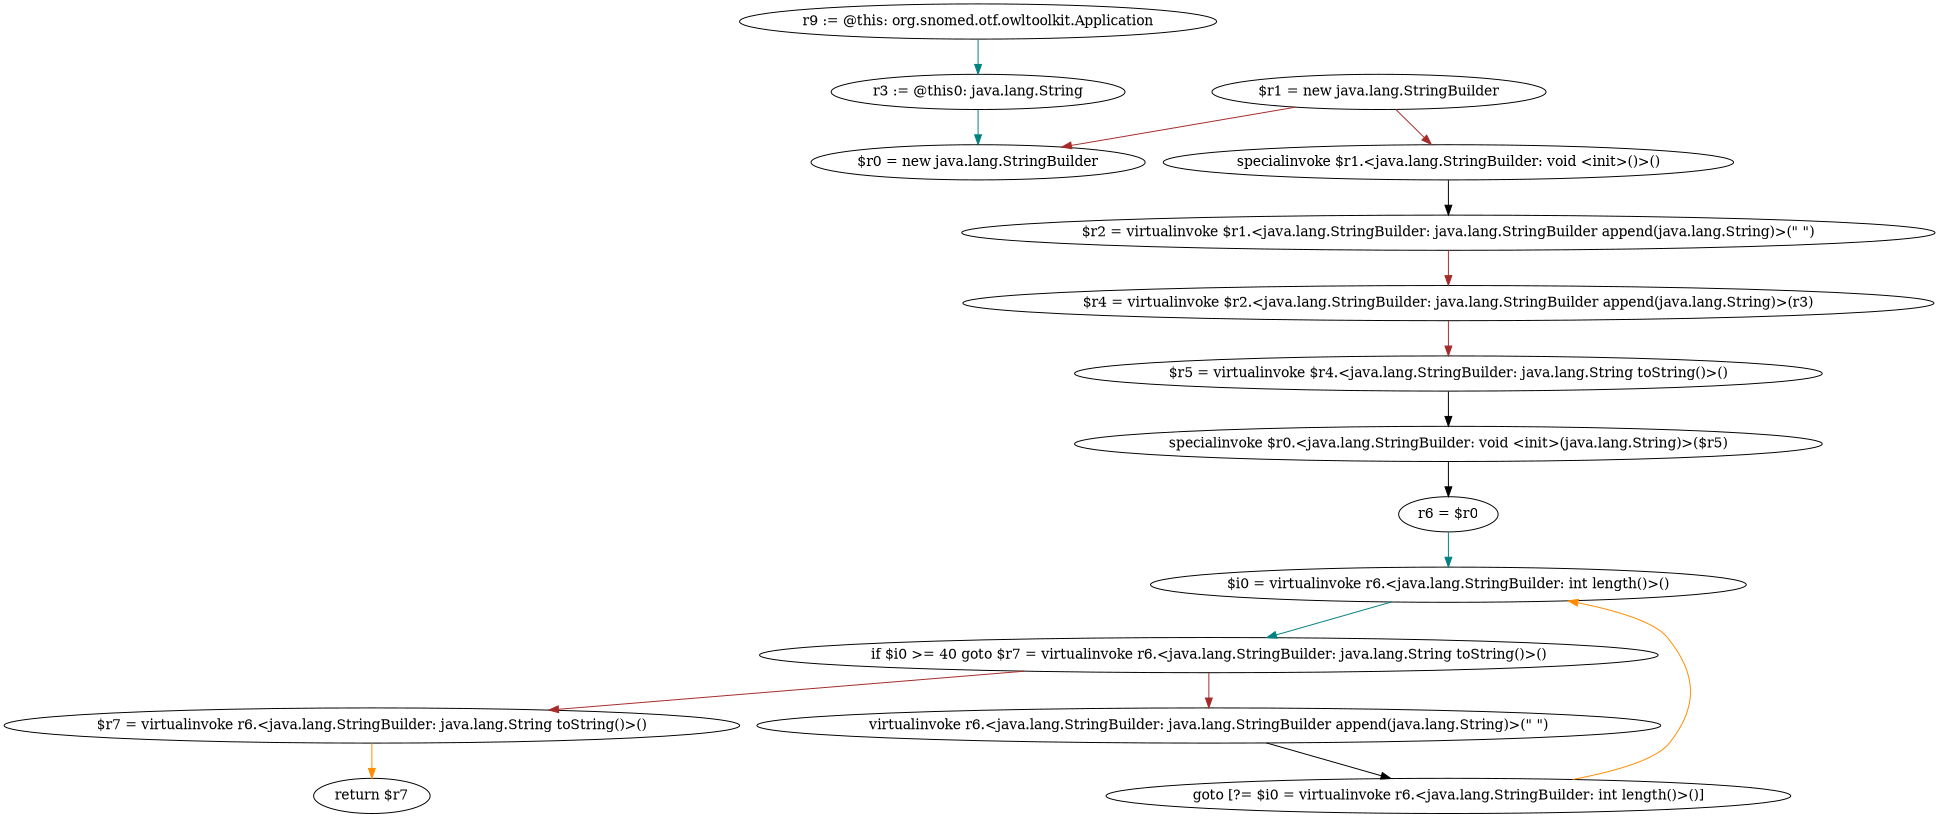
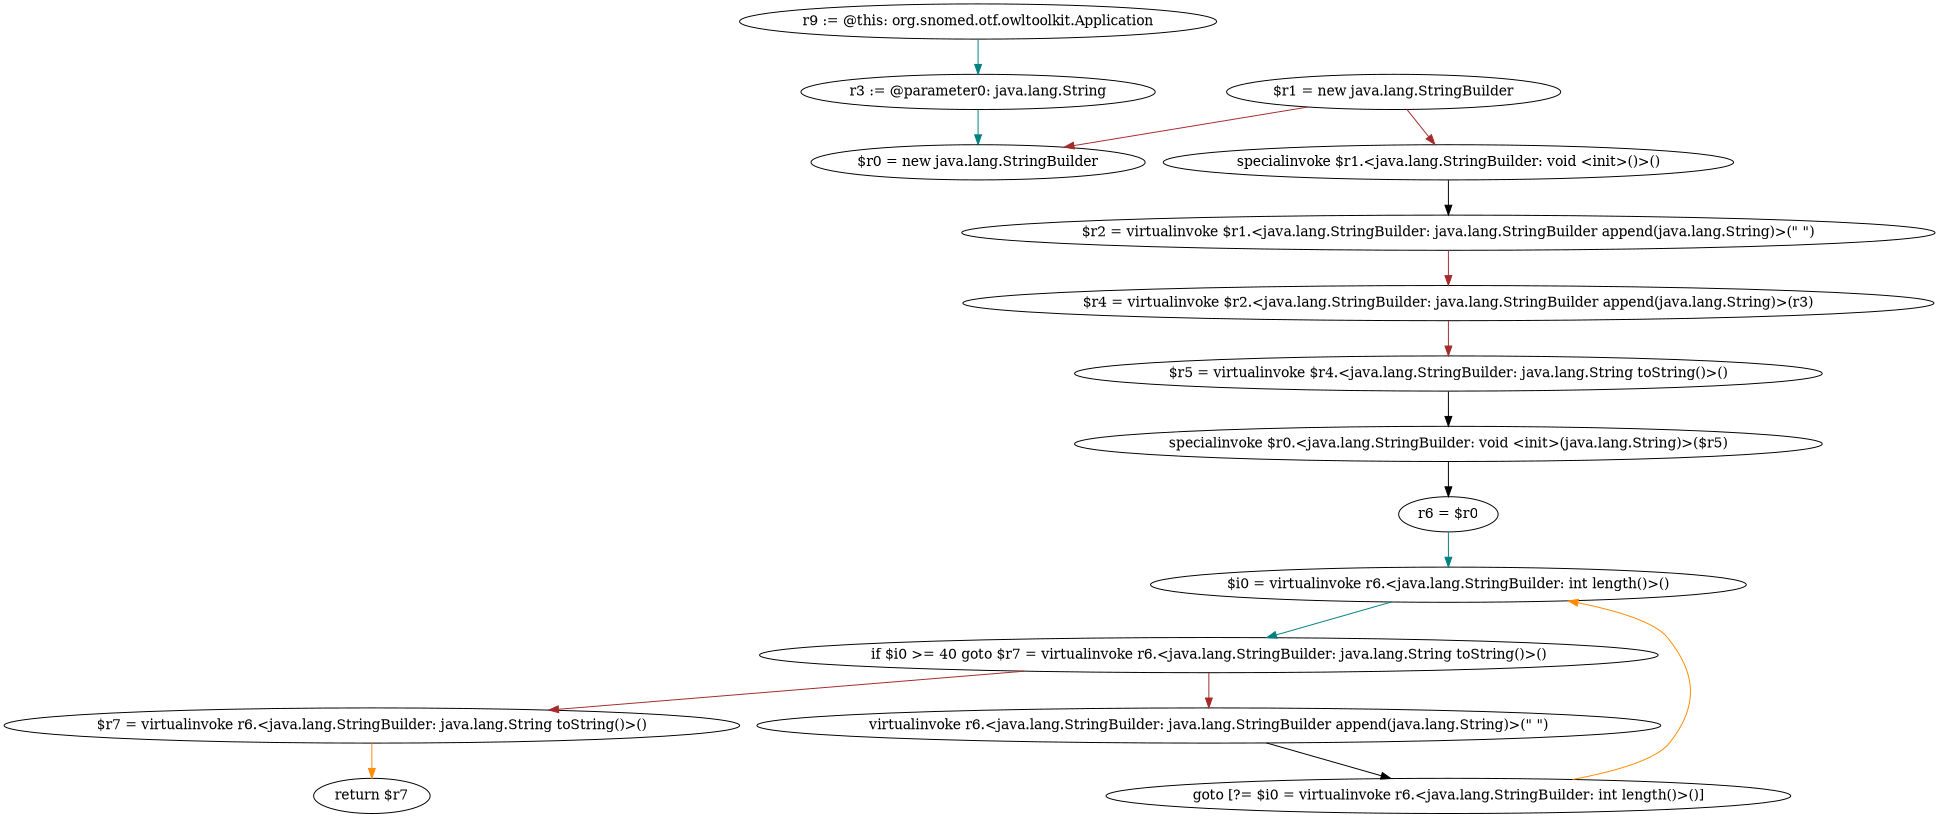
node "r3 := @this0: java.lang.String": label "r3 := @this0: java.lang.String" -> "r3 := @parameter0: java.lang.String"
